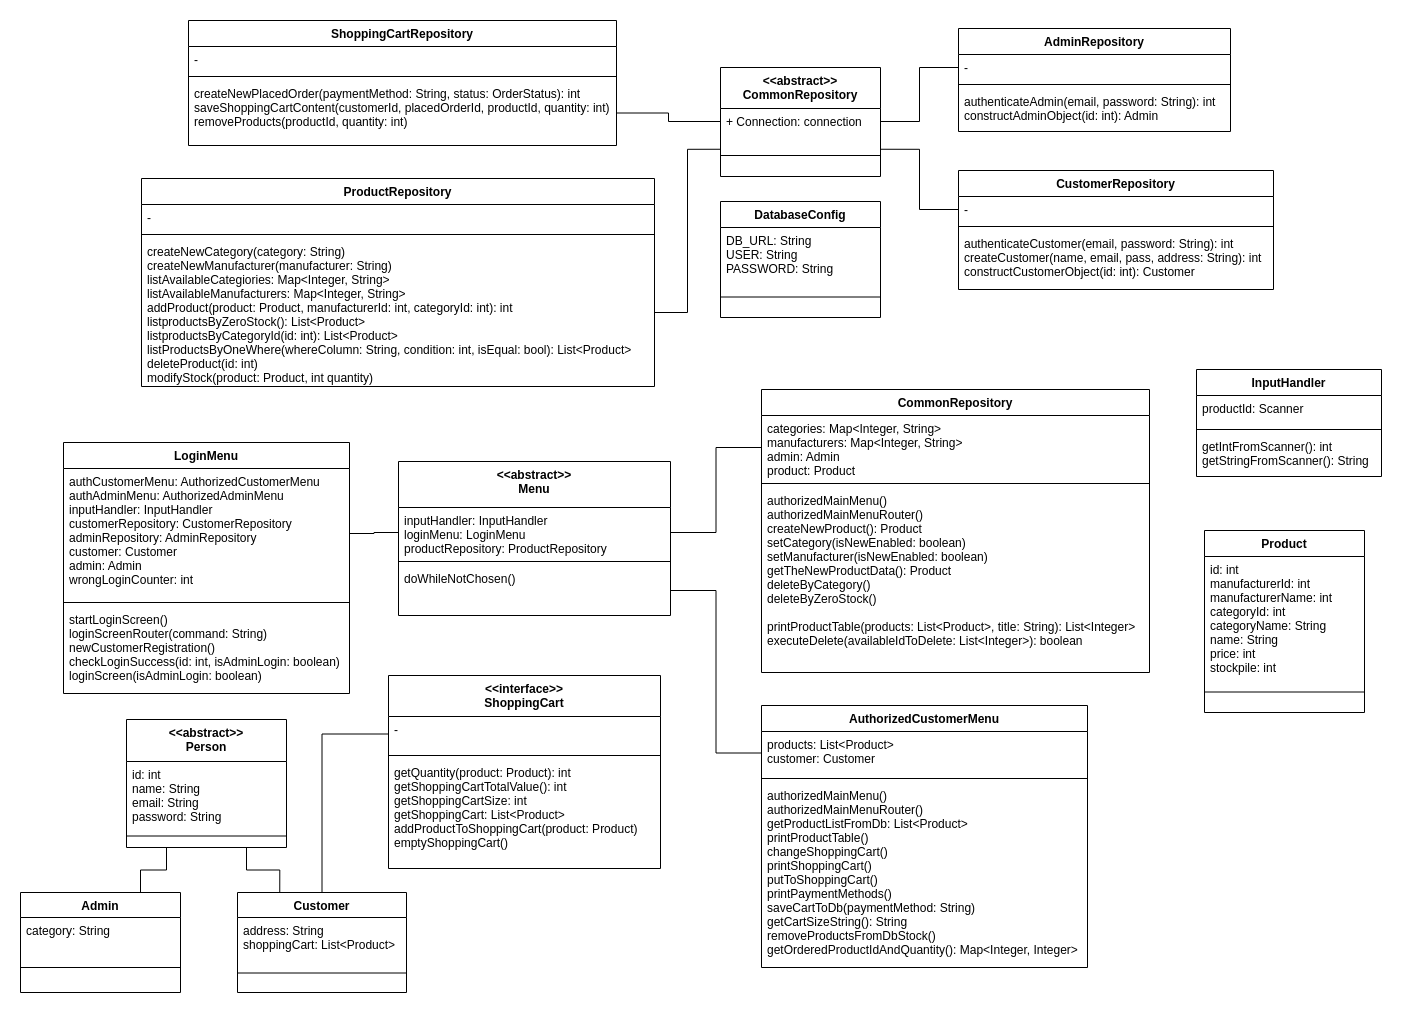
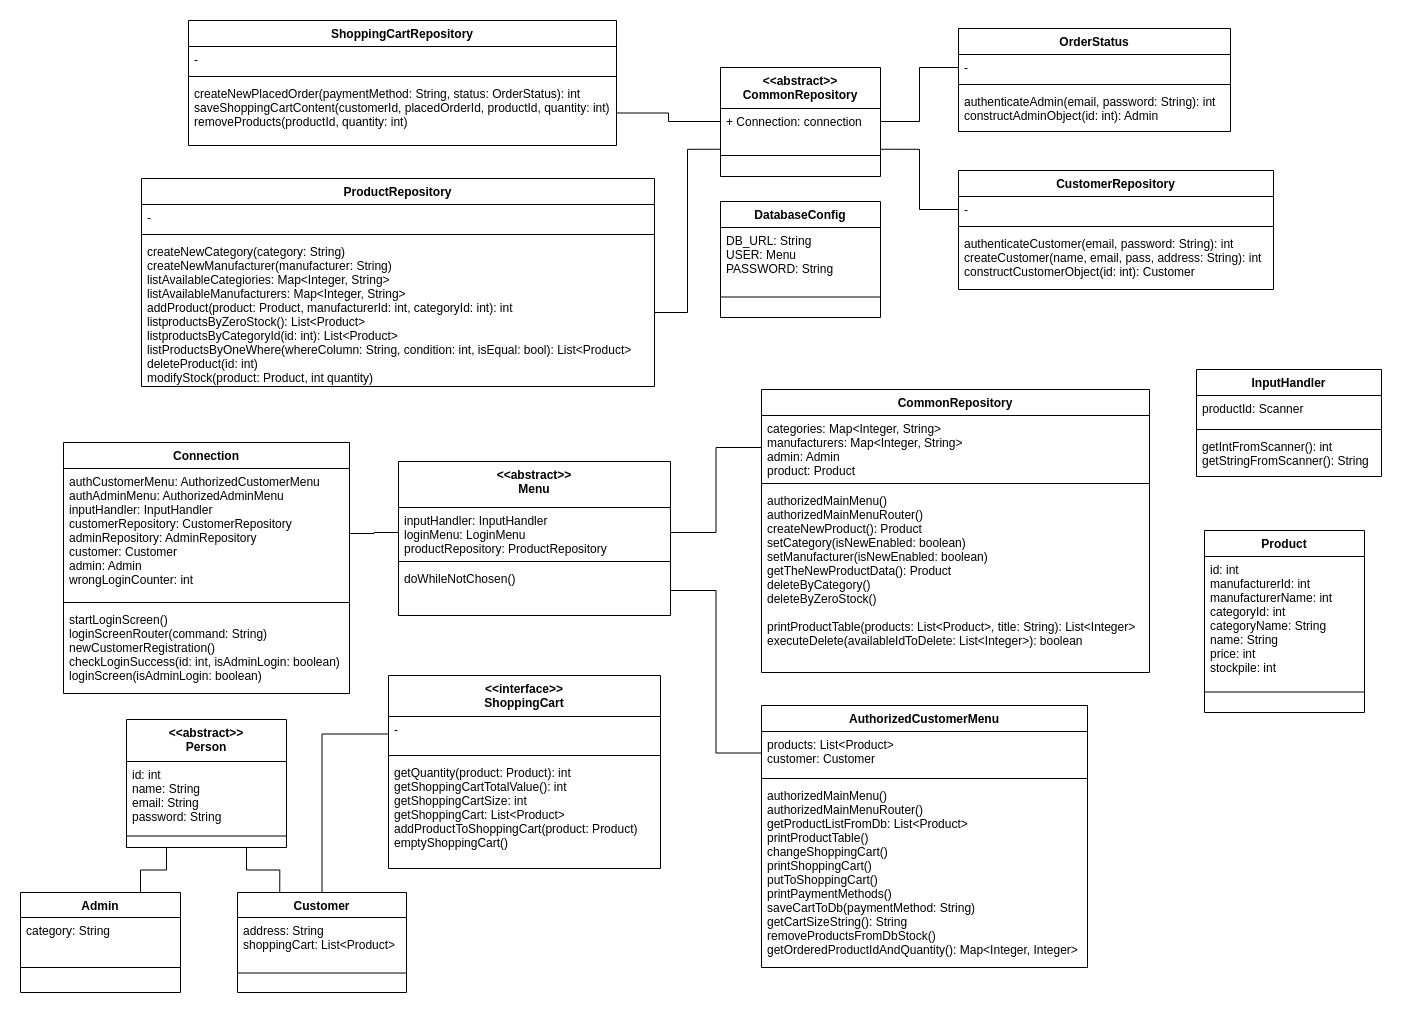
node "AdminRepository": label "AdminRepository" -> "OrderStatus"
node "DB_URL: String USER: String PASSWORD: String": label "DB_URL: String USER: String PASSWORD: String" -> "DB_URL: String USER: Menu PASSWORD: String"
node "LoginMenu": label "LoginMenu" -> "Connection"
